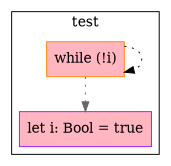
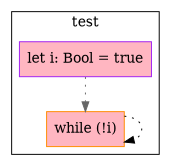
edge "while (!i)" -> "let i: Bool = true": reversed
